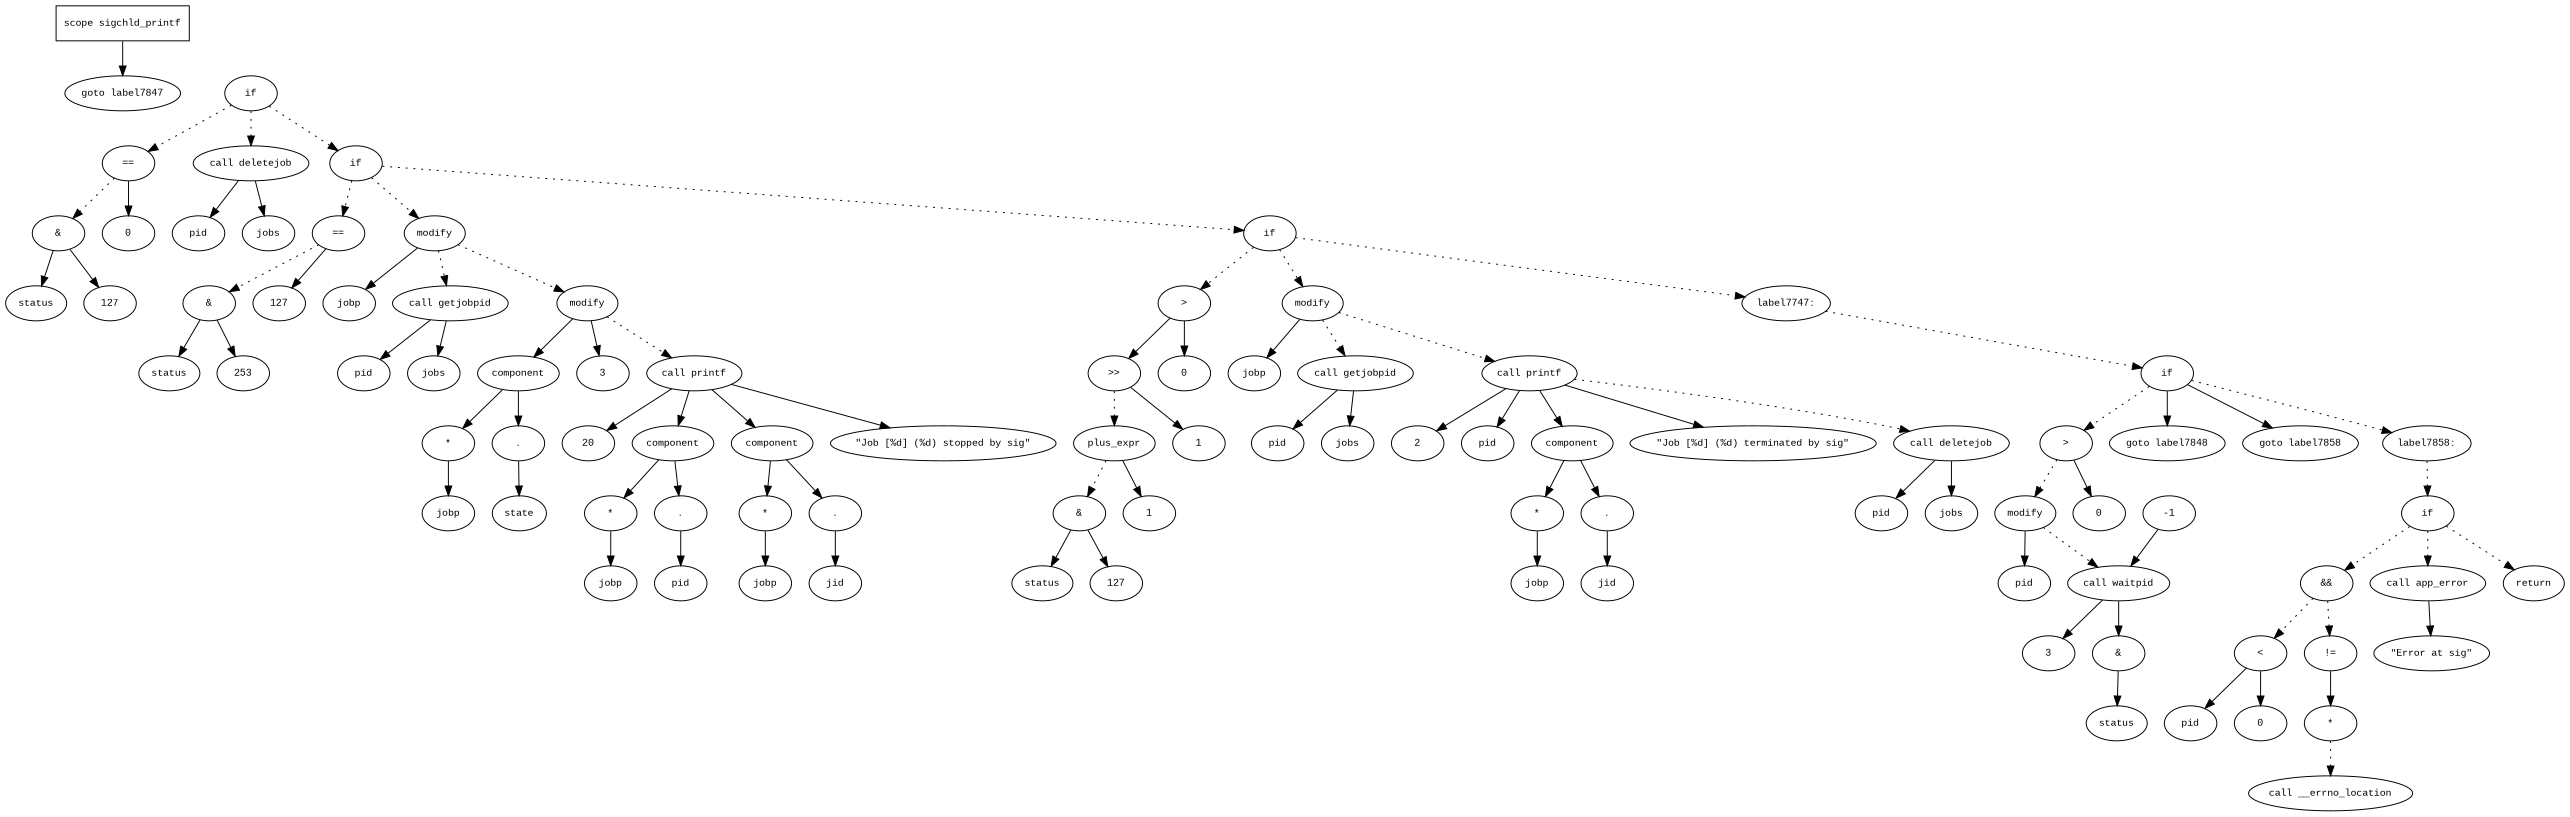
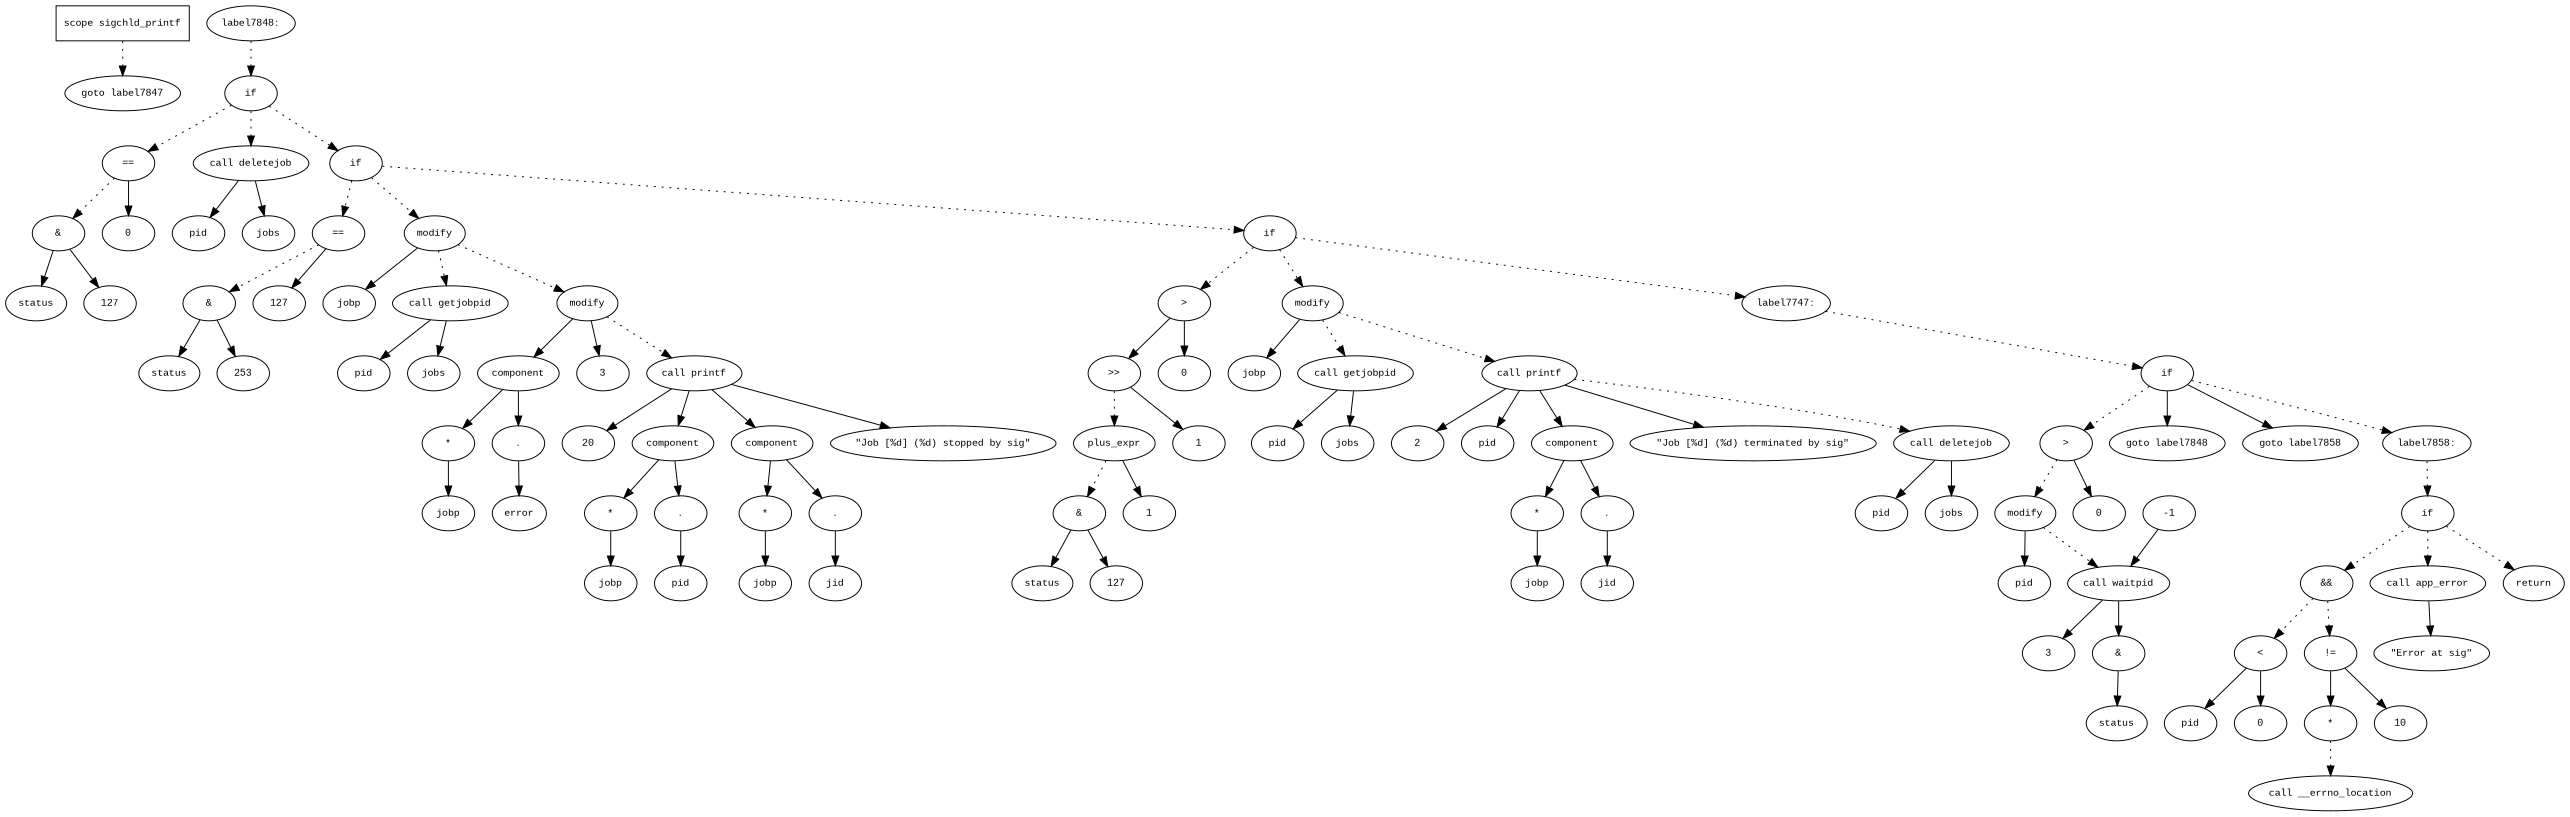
node "label7848:": added
edge "scope sigchld_printf" -> "goto label7847": style solid -> dotted
node "state": label "state" -> "error"
node "10": added
